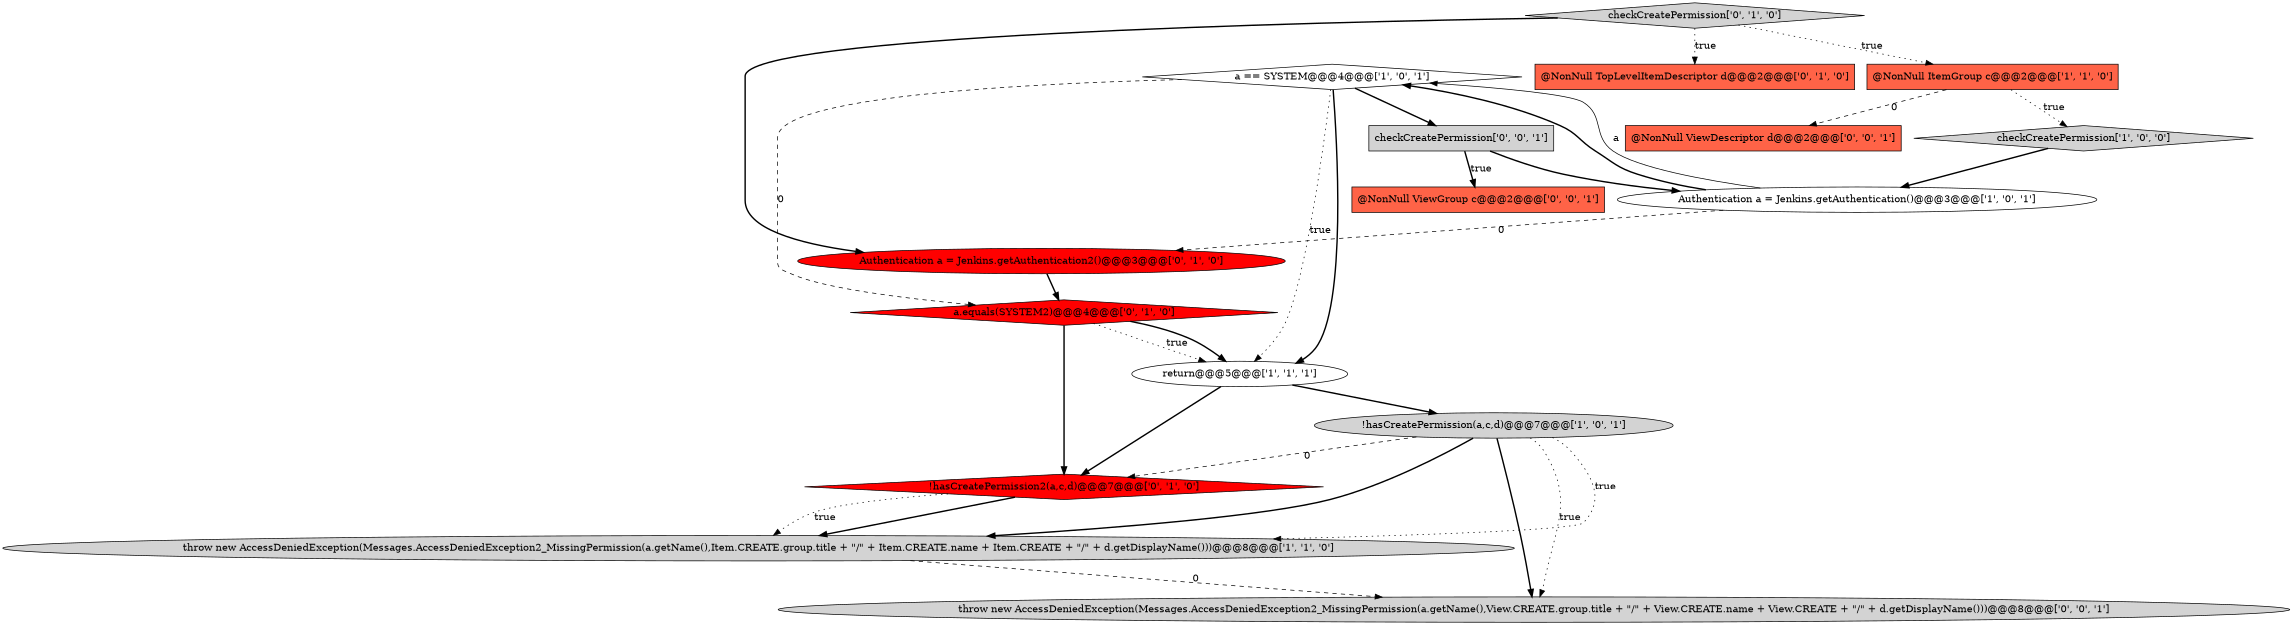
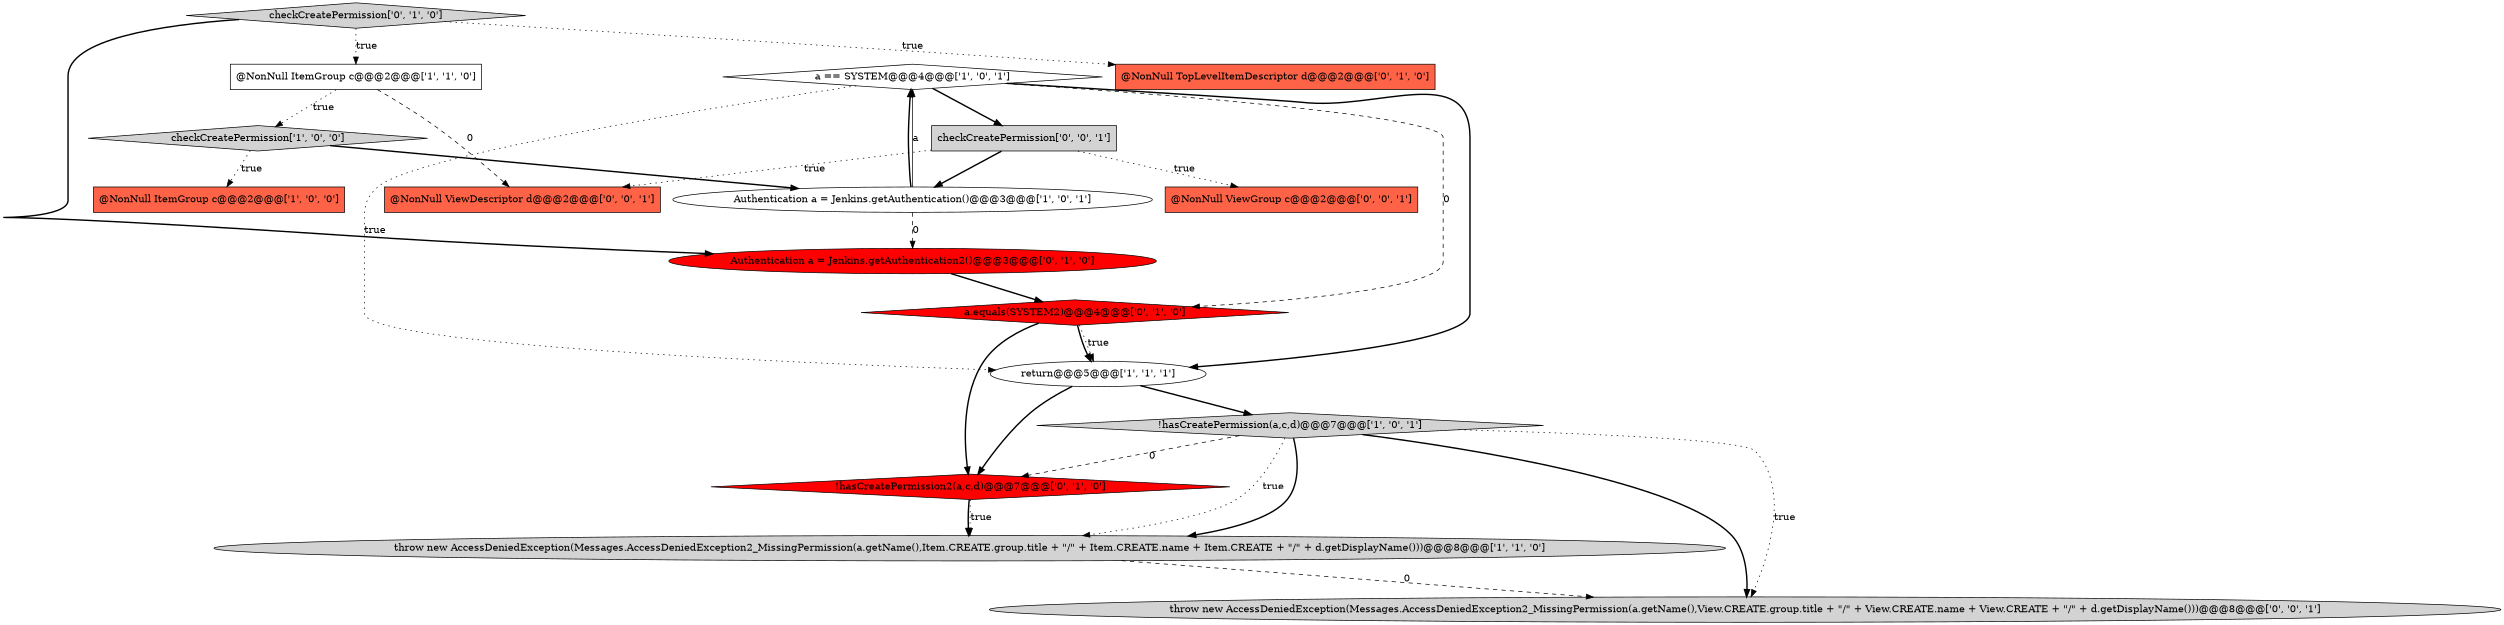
node "@NonNull ItemGroup c@@@2@@@['1', '1', '0']": fillcolor tomato -> white
edge "checkCreatePermission['0', '0', '1']" -> "@NonNull ViewGroup c@@@2@@@['0', '0', '1']": style bold -> dotted
edge "checkCreatePermission['0', '0', '1']" -> "@NonNull ViewDescriptor d@@@2@@@['0', '0', '1']": added, label "true"
node "@NonNull ItemGroup c@@@2@@@['1', '0', '0']": added
node "!hasCreatePermission(a,c,d)@@@7@@@['1', '0', '1']": shape ellipse -> diamond
